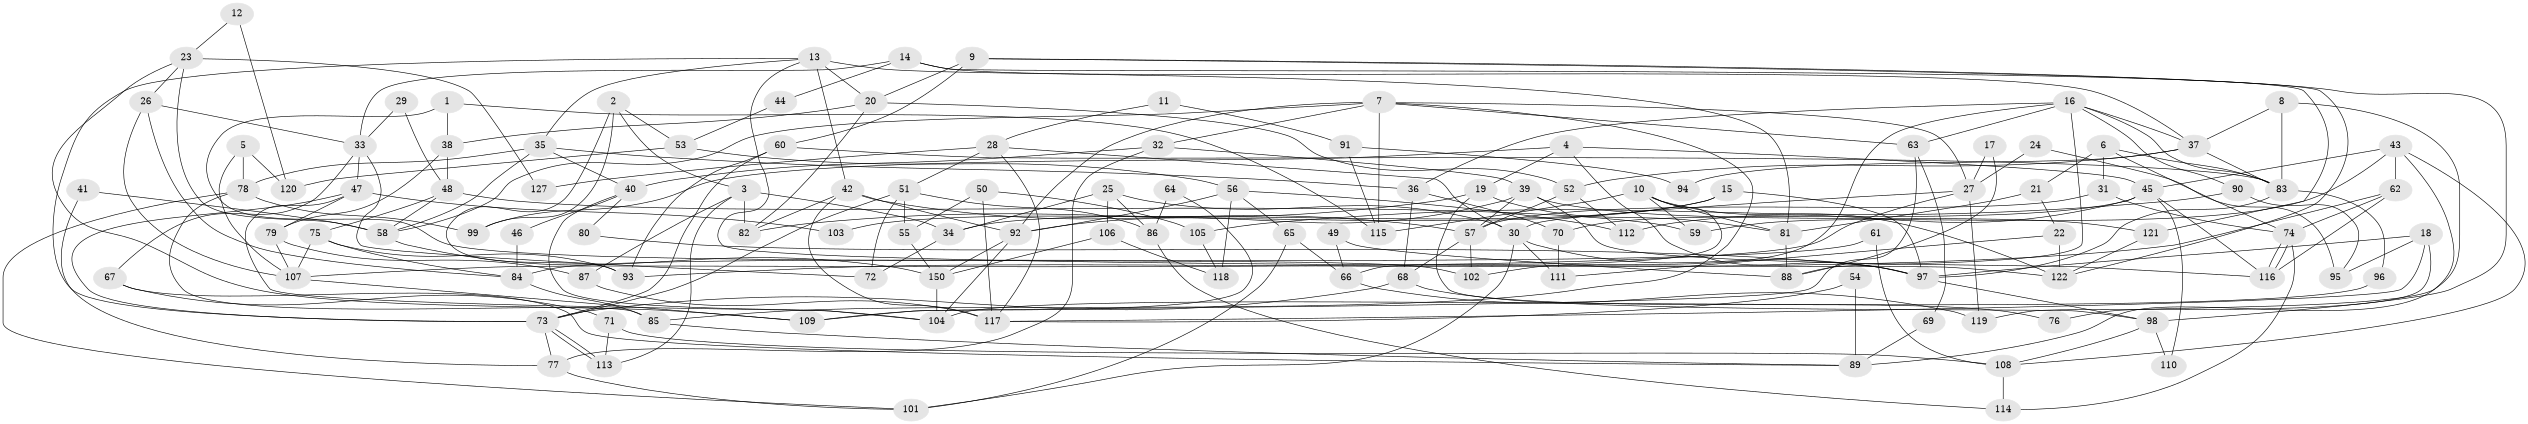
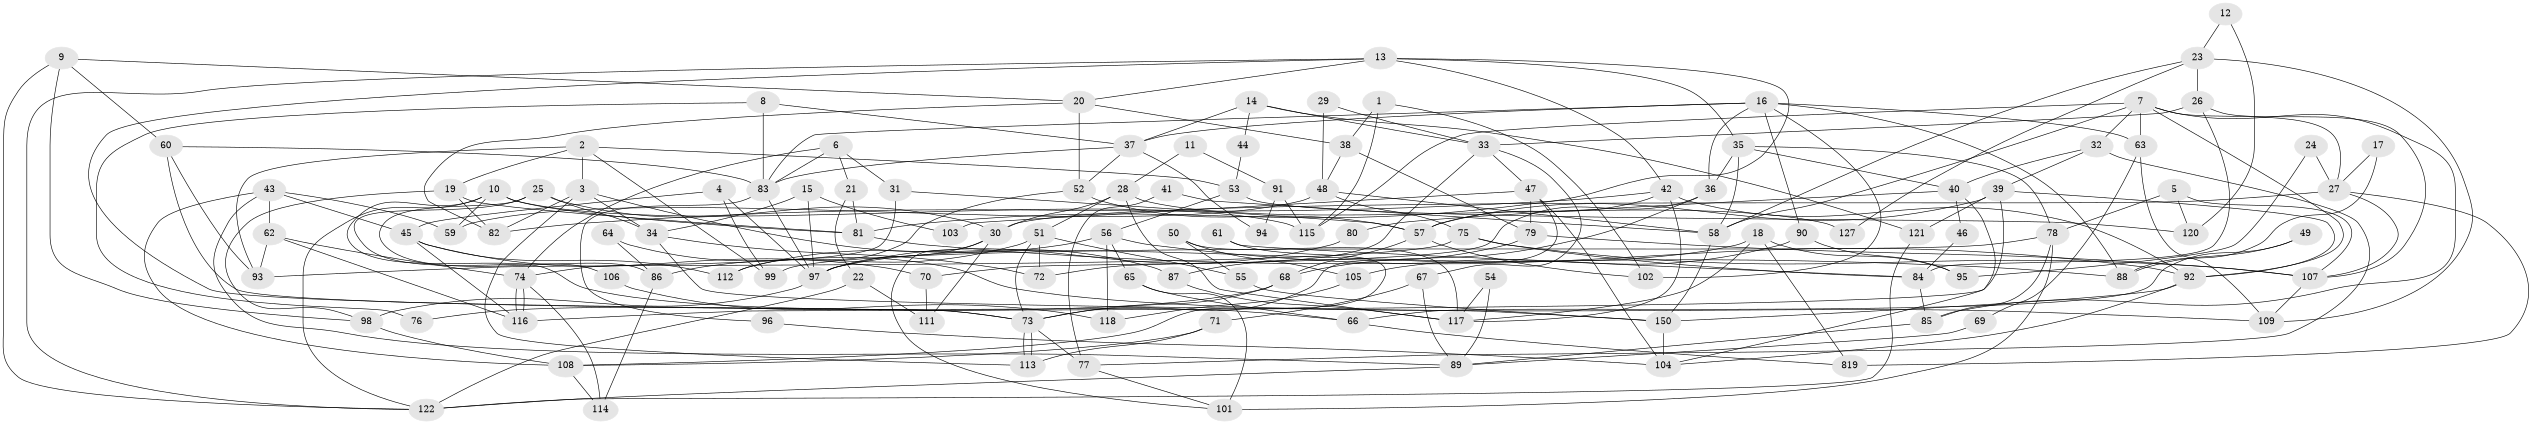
edge "4" -- "19": now "2" -- "19"
edge "106" -- "150": now "34" -- "150"
node "119": label "119" -> "819"
node "110": removed
edge "89" -- "122": added
